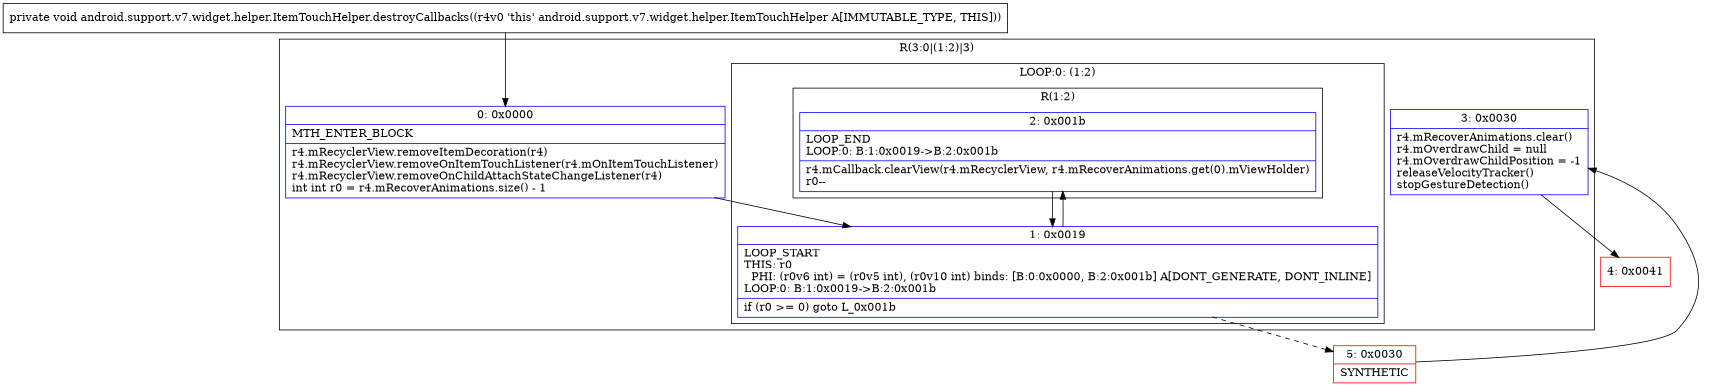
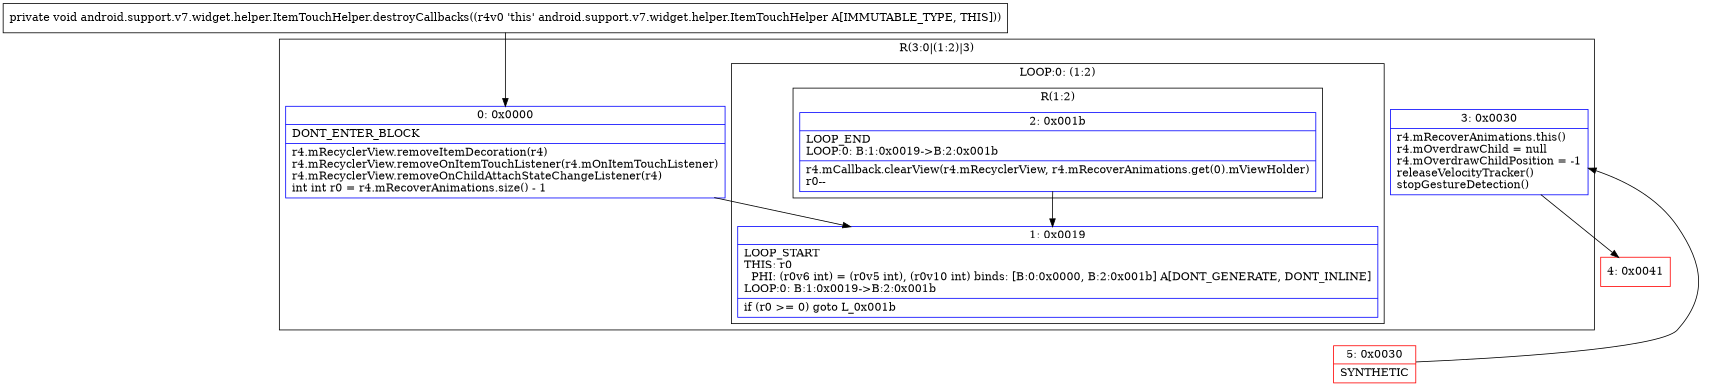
node "0: 0x0000": text "MTH_ENTER_BLOCK" -> "DONT_ENTER_BLOCK"
node "3: 0x0030": text "r4.mRecoverAnimations.clear()" -> "r4.mRecoverAnimations.this()"
edge "1: 0x0019" -> "2: 0x001b": removed
edge "1: 0x0019" -> "5: 0x0030": removed
